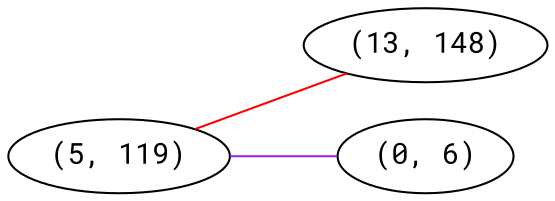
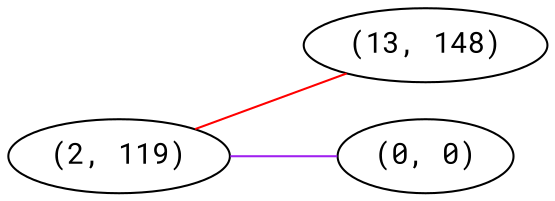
node "(5, 119)": label "(5, 119)" -> "(2, 119)"
node "(0, 6)": label "(0, 6)" -> "(0, 0)"
